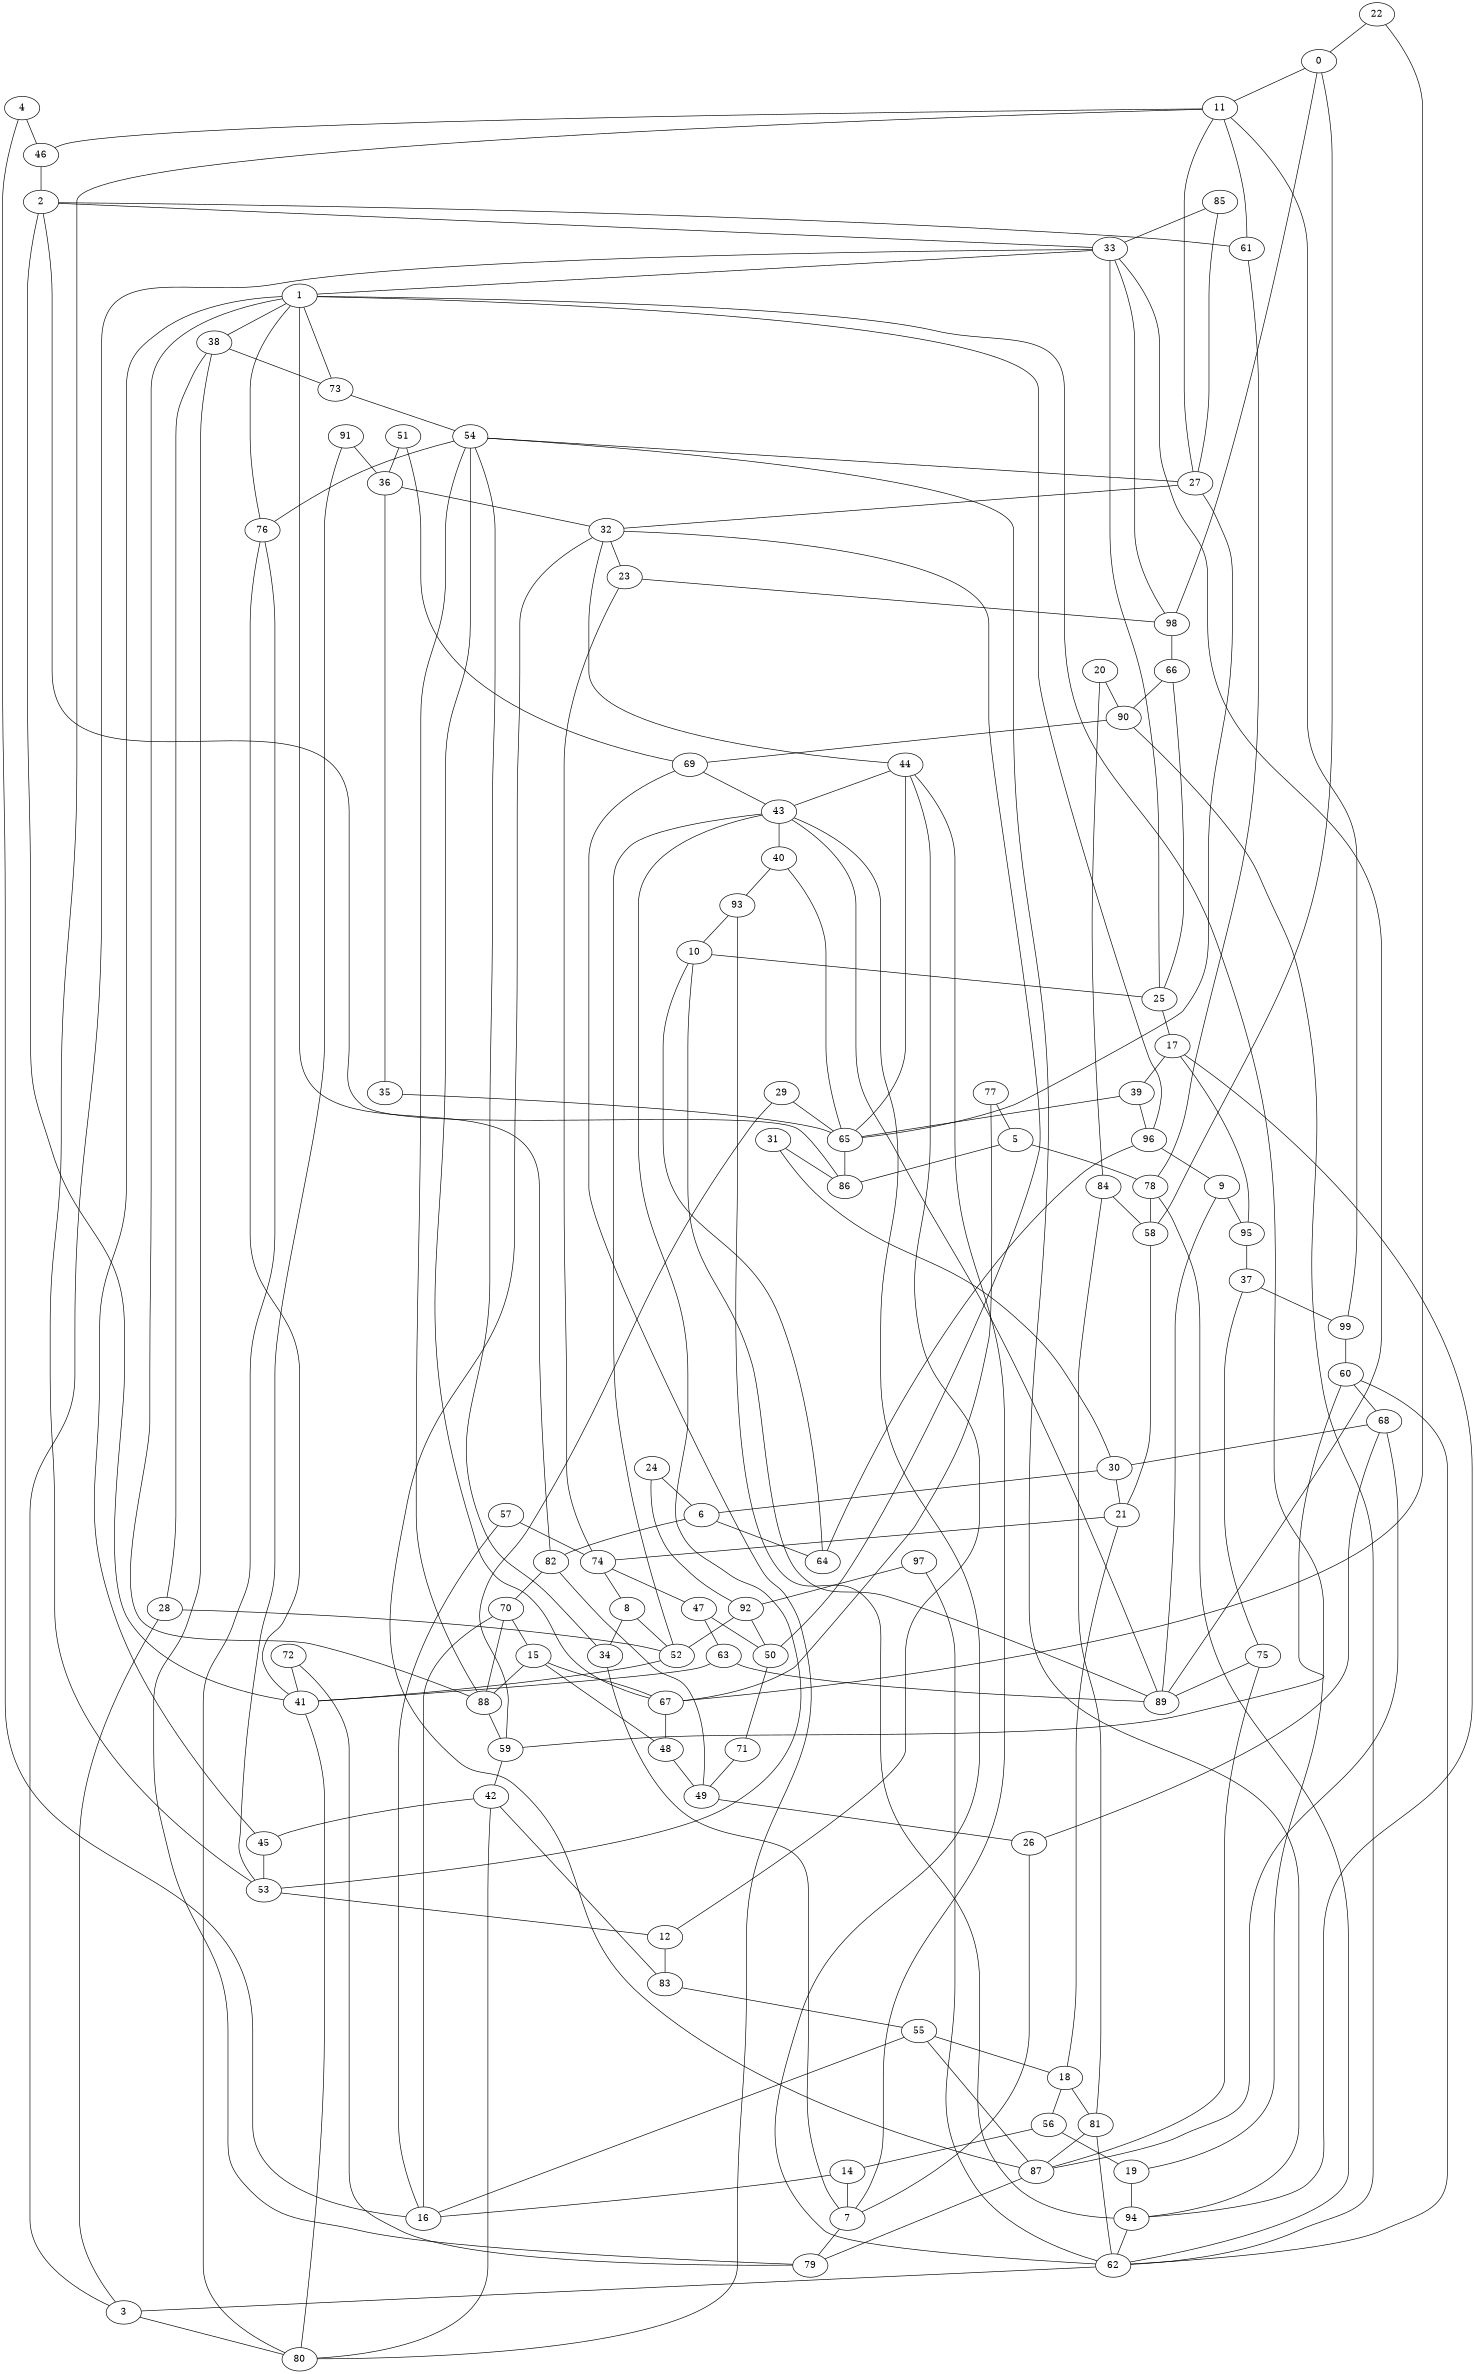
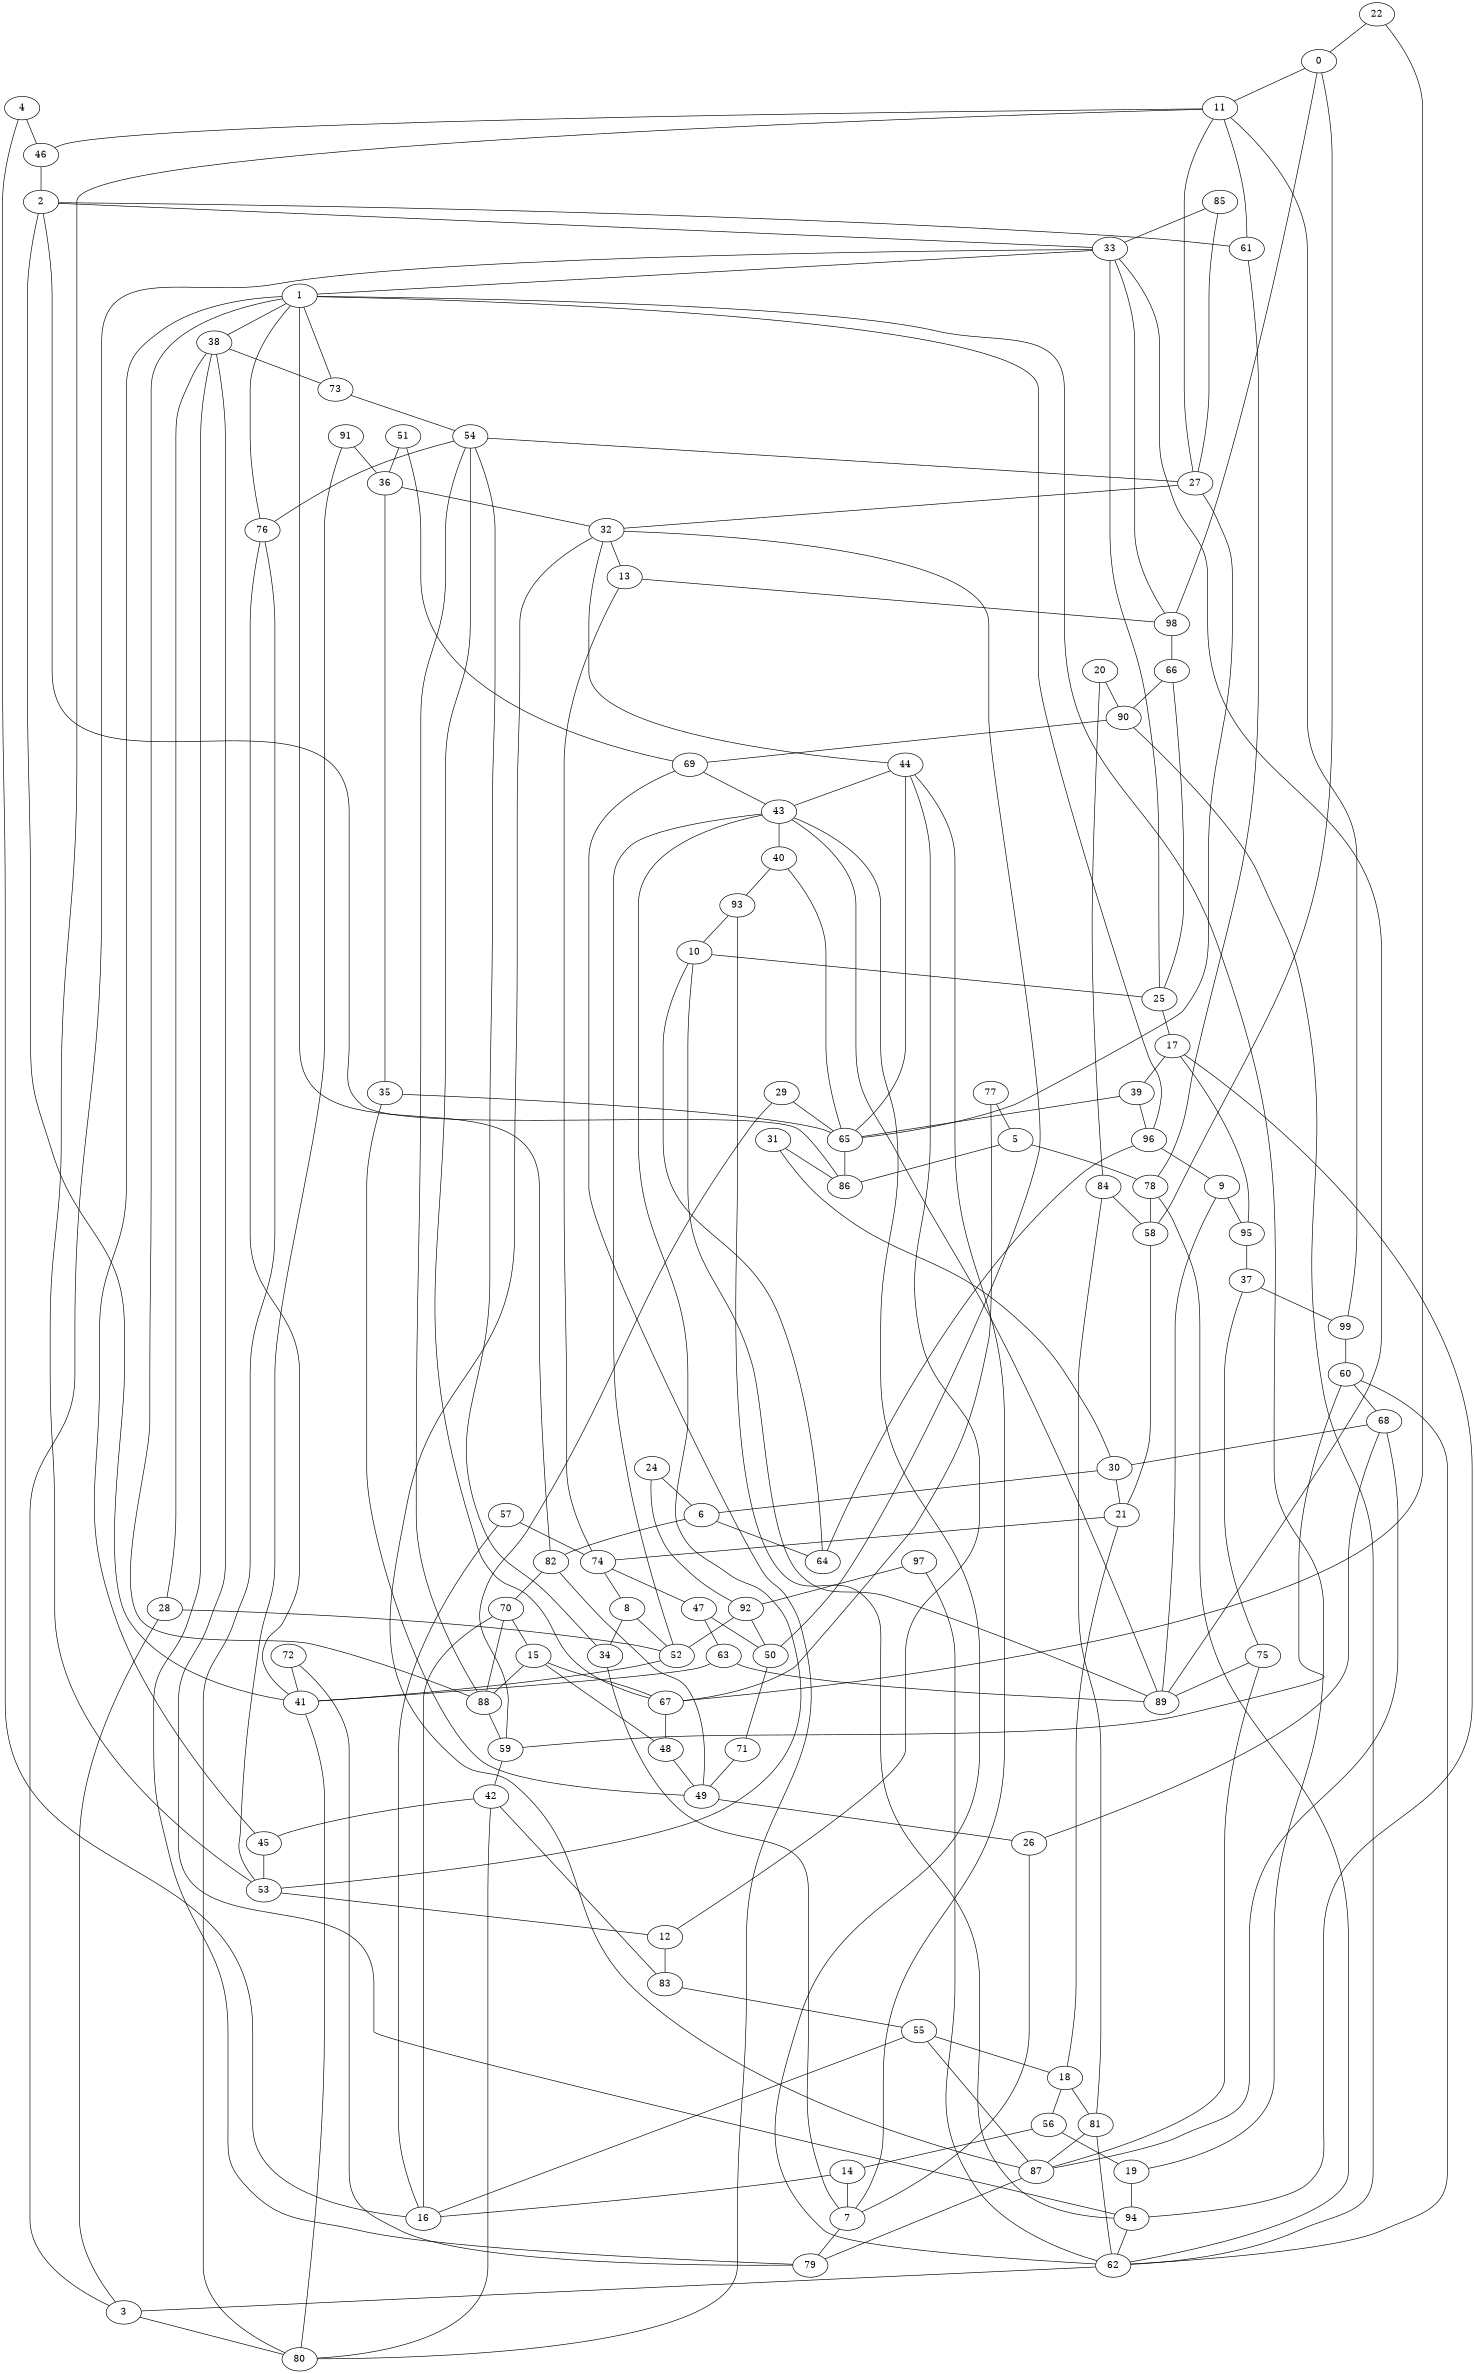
node "23": label "23" -> "13"
edge "54" -- "94": now "38" -- "94"
edge "35" -- "49": added
